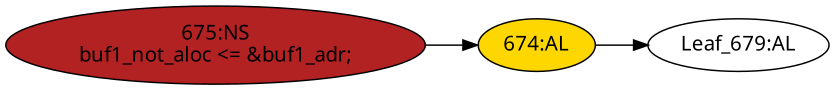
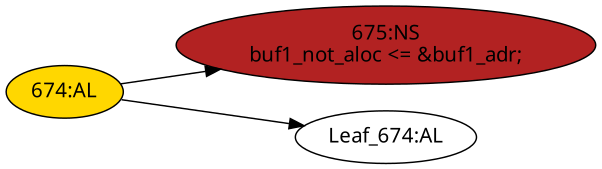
edge "675:NS buf1_not_aloc <= &buf1_adr;" -> "674:AL": reversed
node "Leaf_679:AL": label "Leaf_679:AL" -> "Leaf_674:AL"
